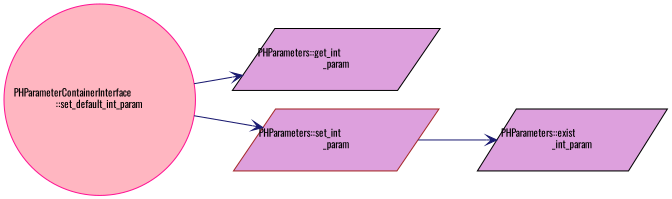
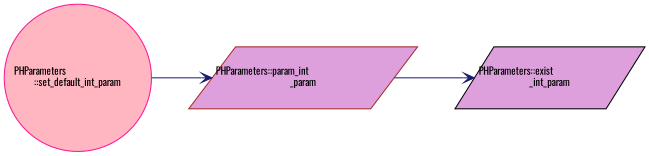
node "PHParameters::get_int _param": removed
node "PHParameterContainerInterface ::set_default_int_param": label "PHParameterContainerInterface ::set_default_int_param" -> "PHParameters ::set_default_int_param"
node "PHParameters::set_int _param": label "PHParameters::set_int _param" -> "PHParameters::param_int _param"
